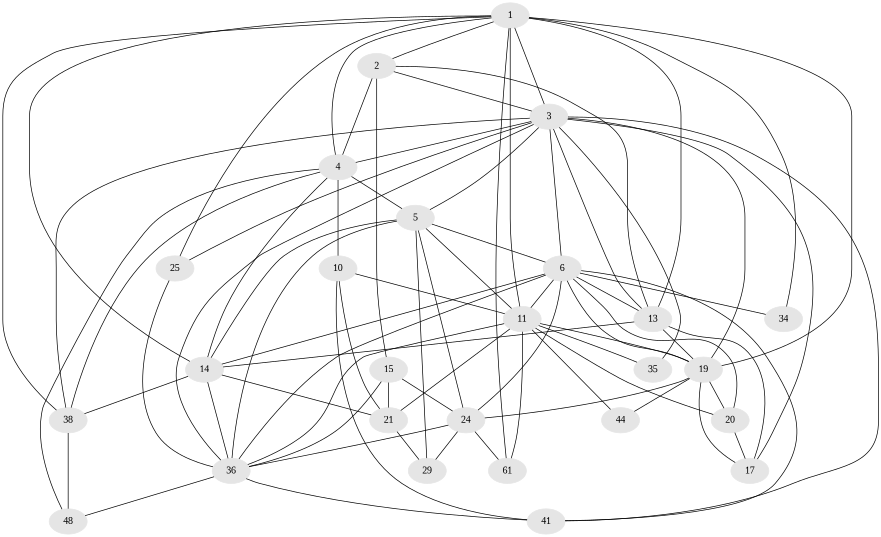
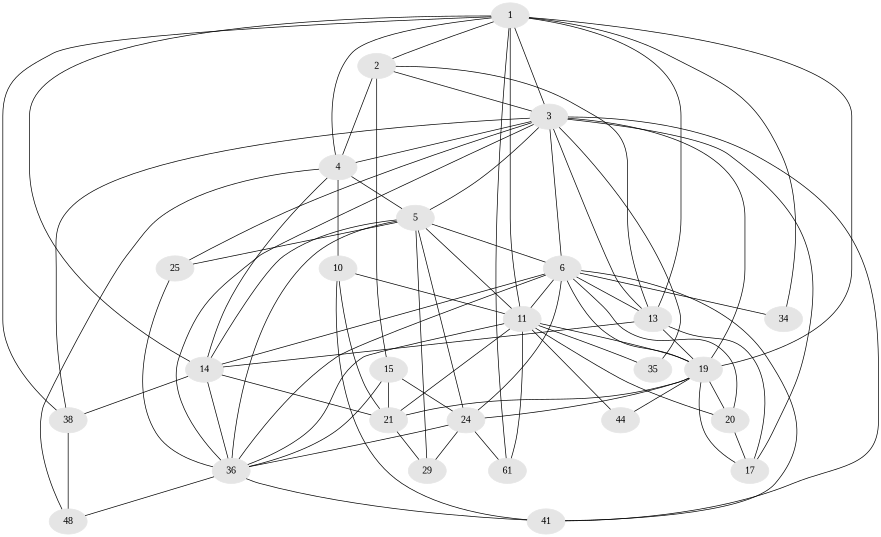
edge "1" -- "25": now "5" -- "25"
edge "4" -- "38": removed
edge "19" -- "21": added
